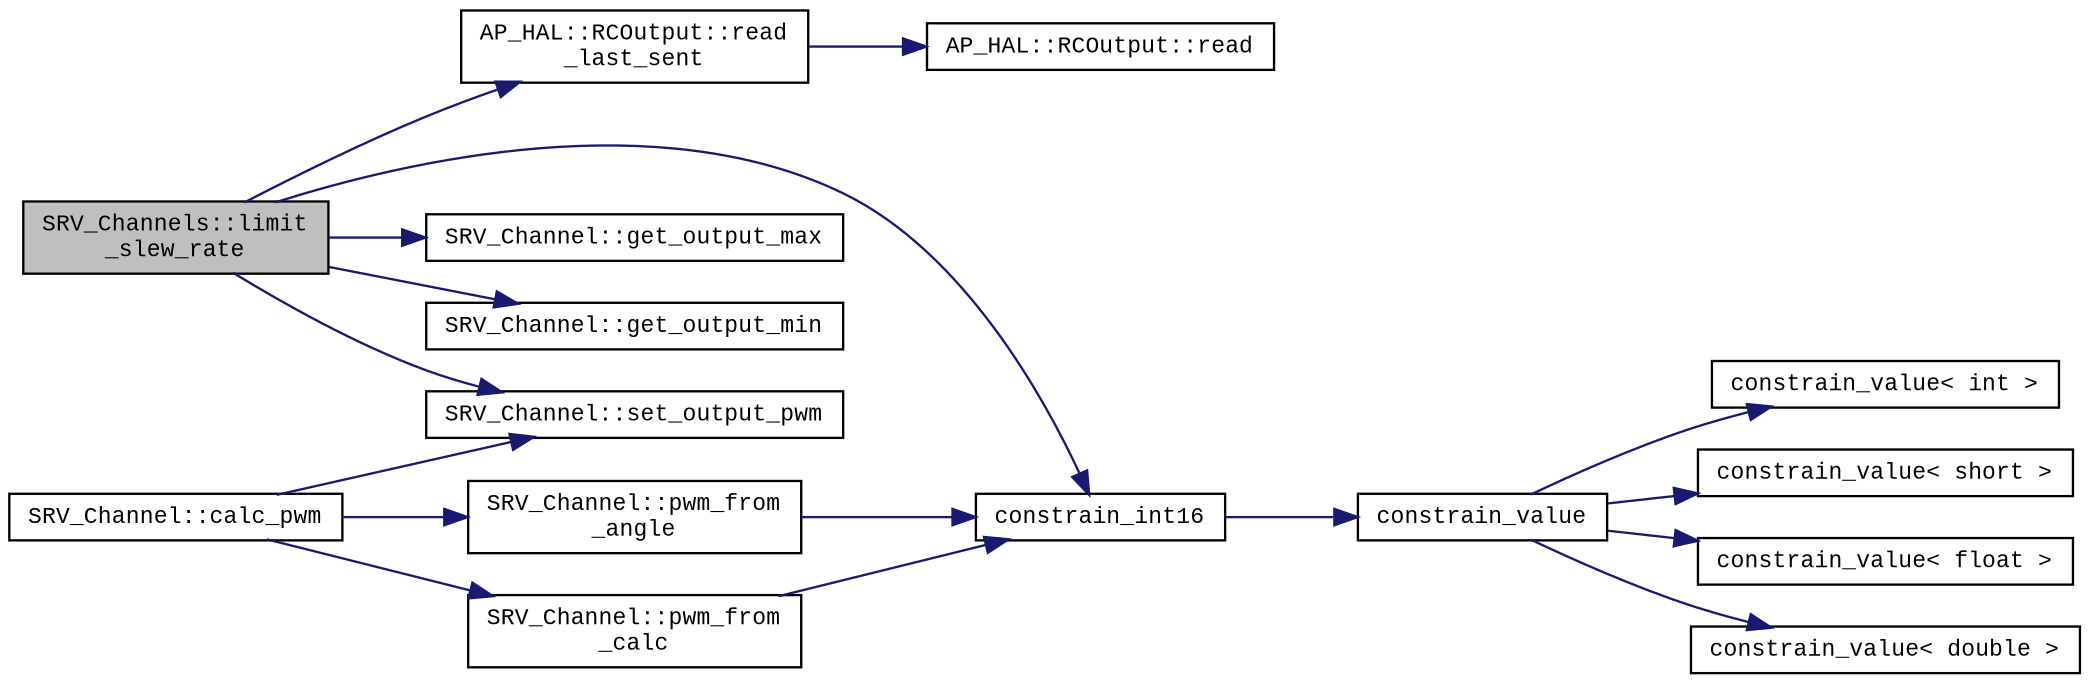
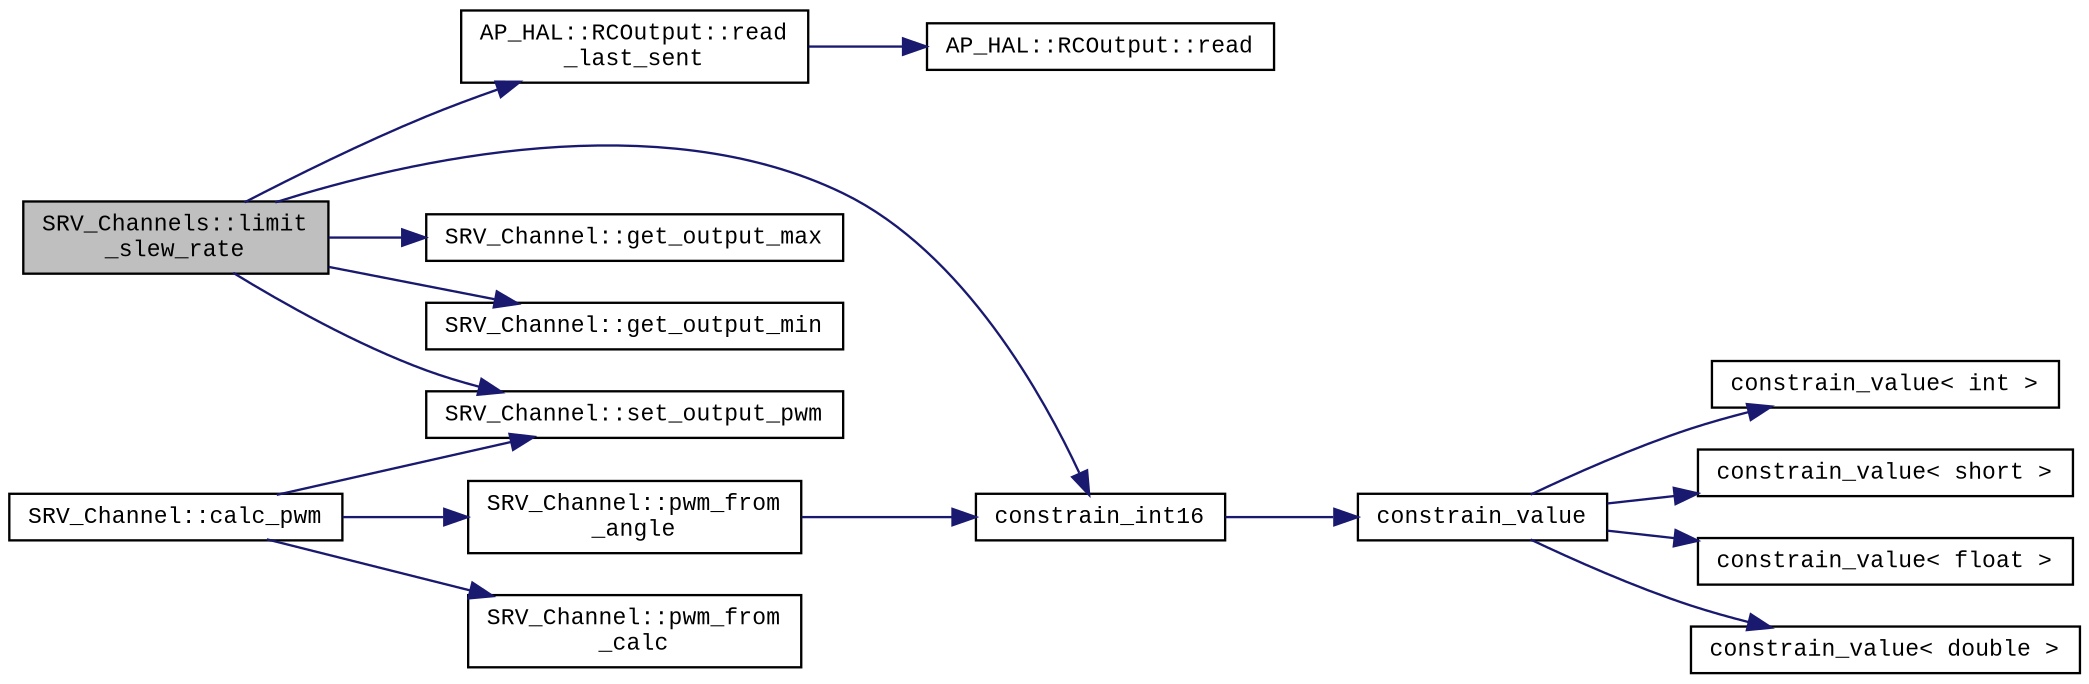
edge "SRV_Channel::pwm_from _calc" -> "constrain_int16": removed
